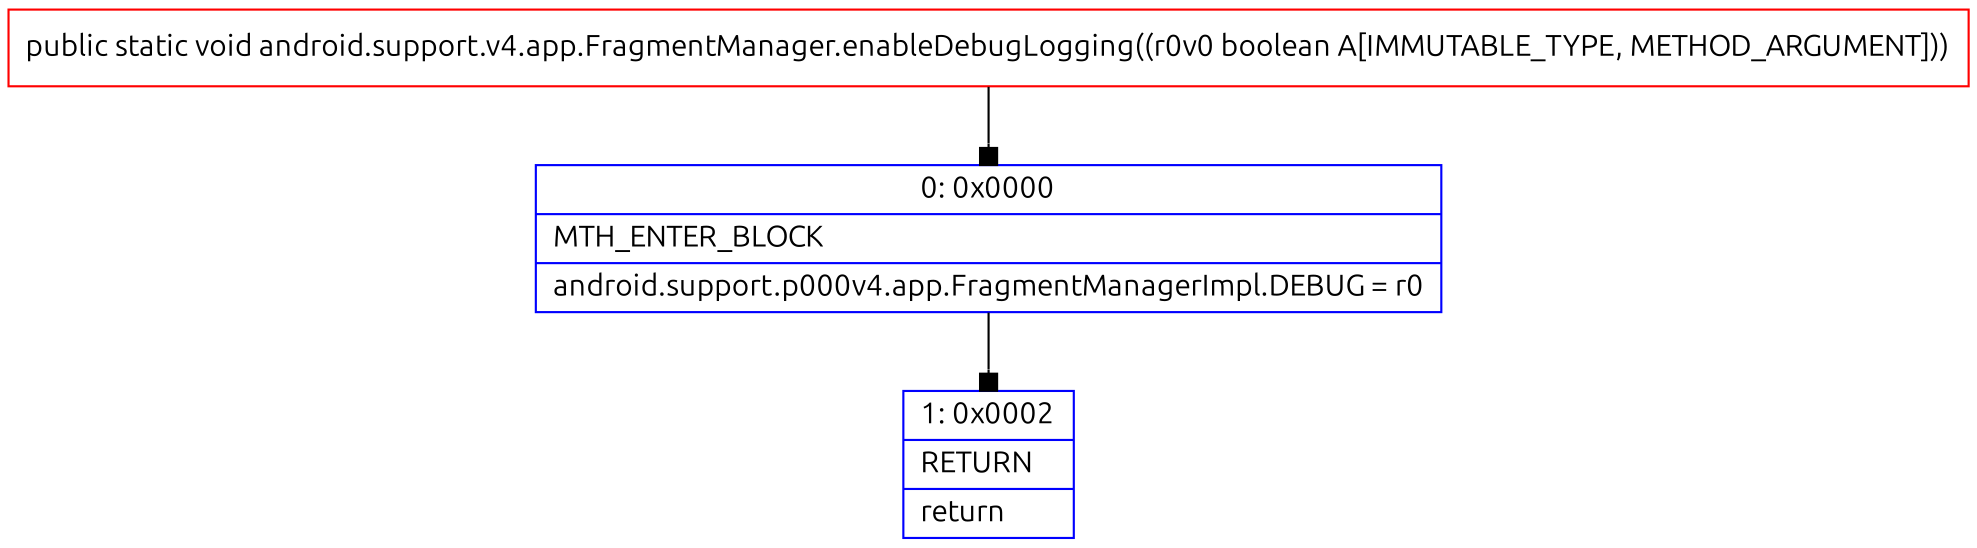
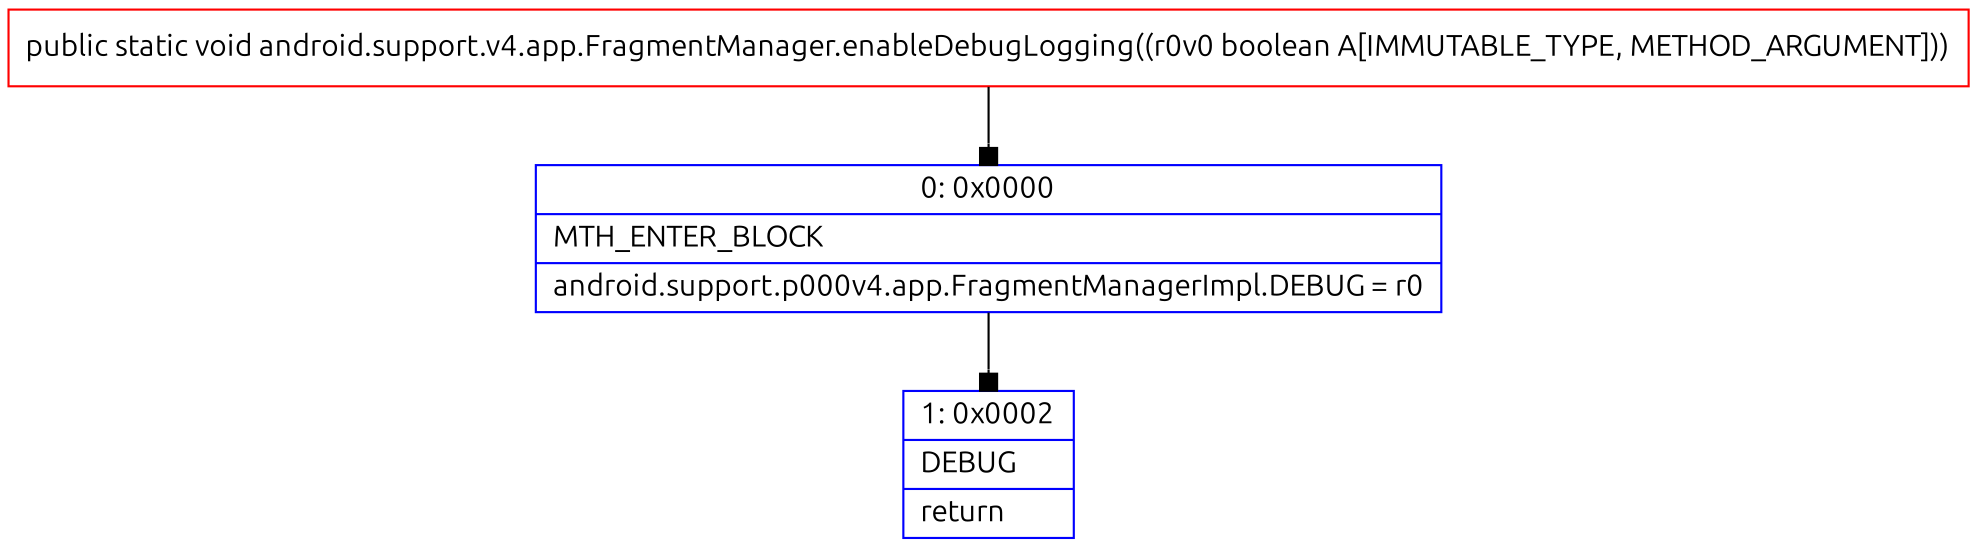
node "1: 0x0002": text "RETURN" -> "DEBUG"
